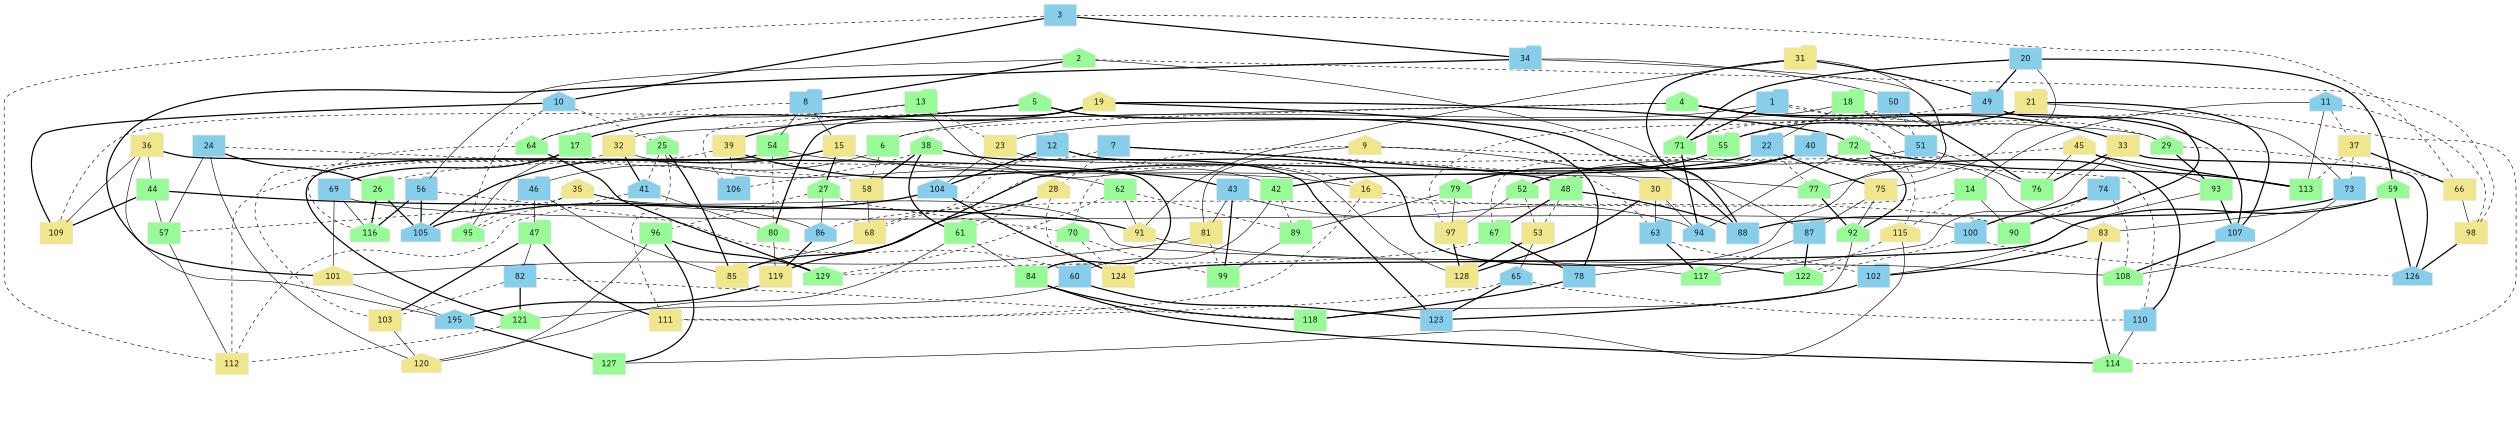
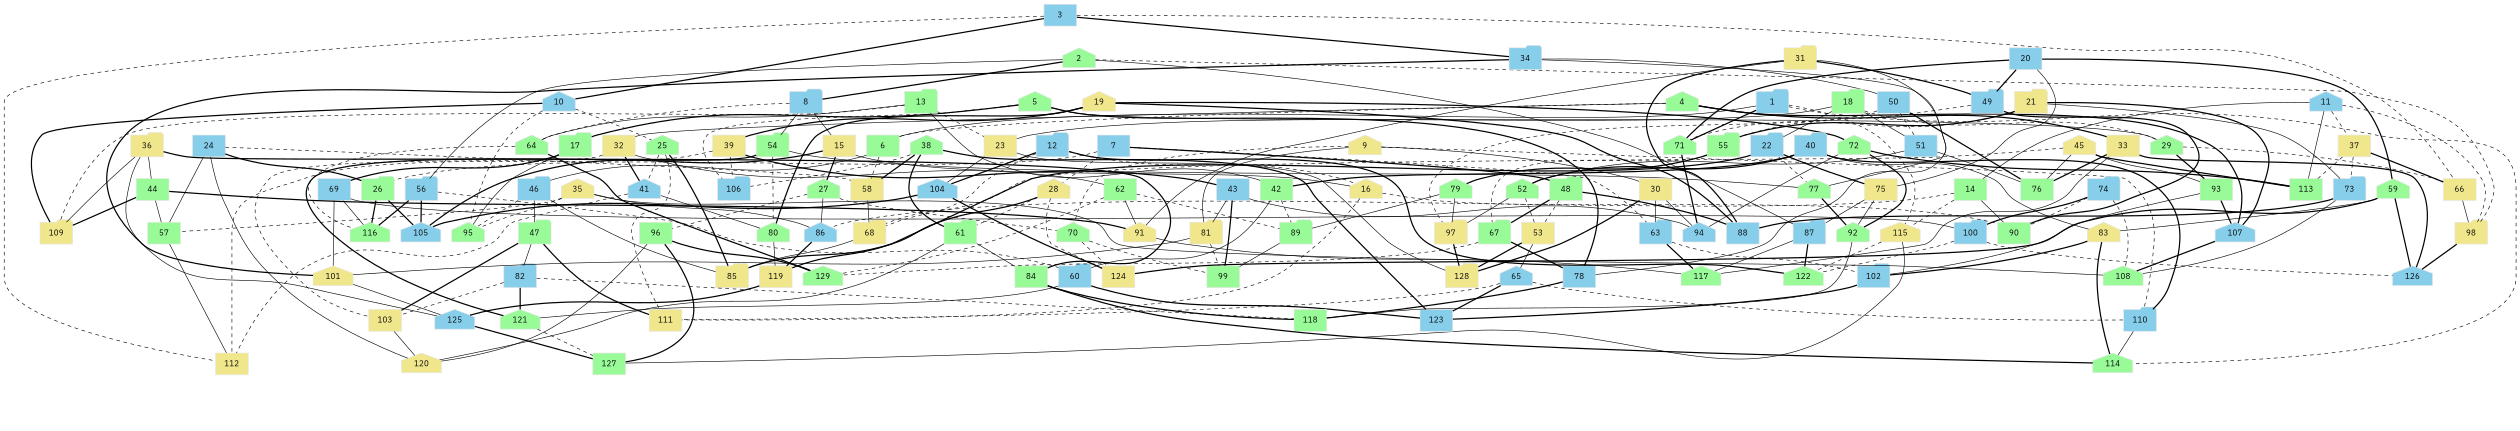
node "195": label "195" -> "125"
edge "121" -- "112": now "121" -- "127"
